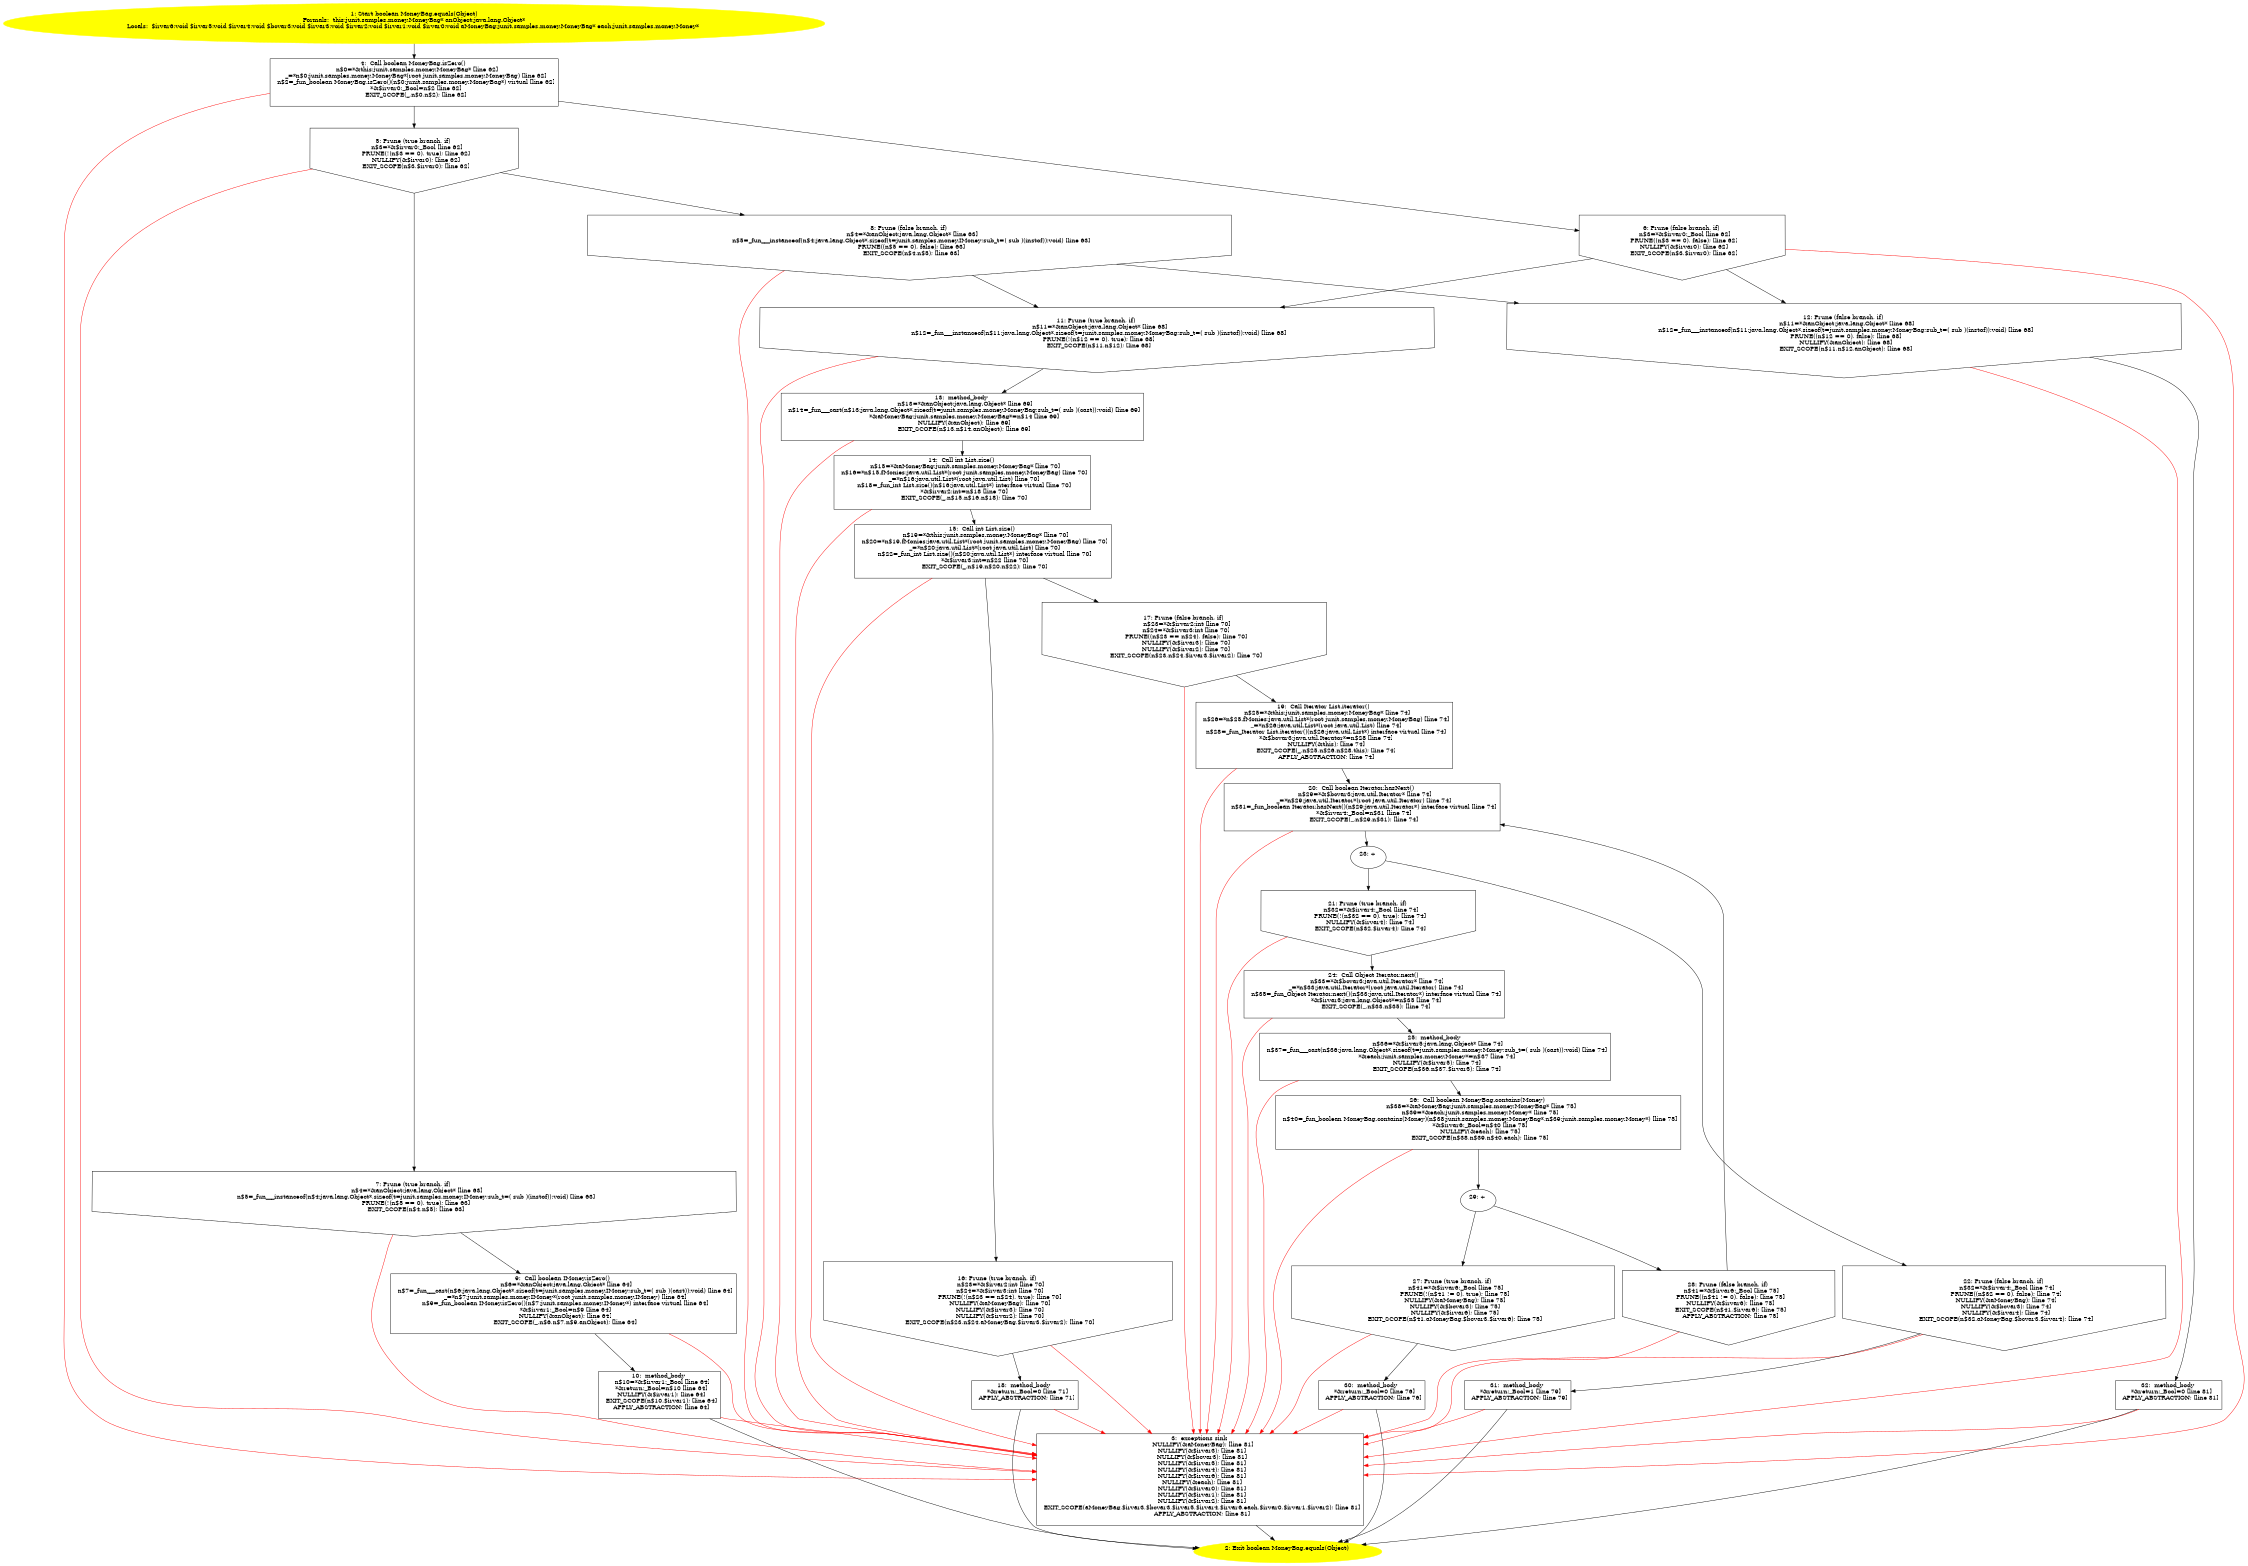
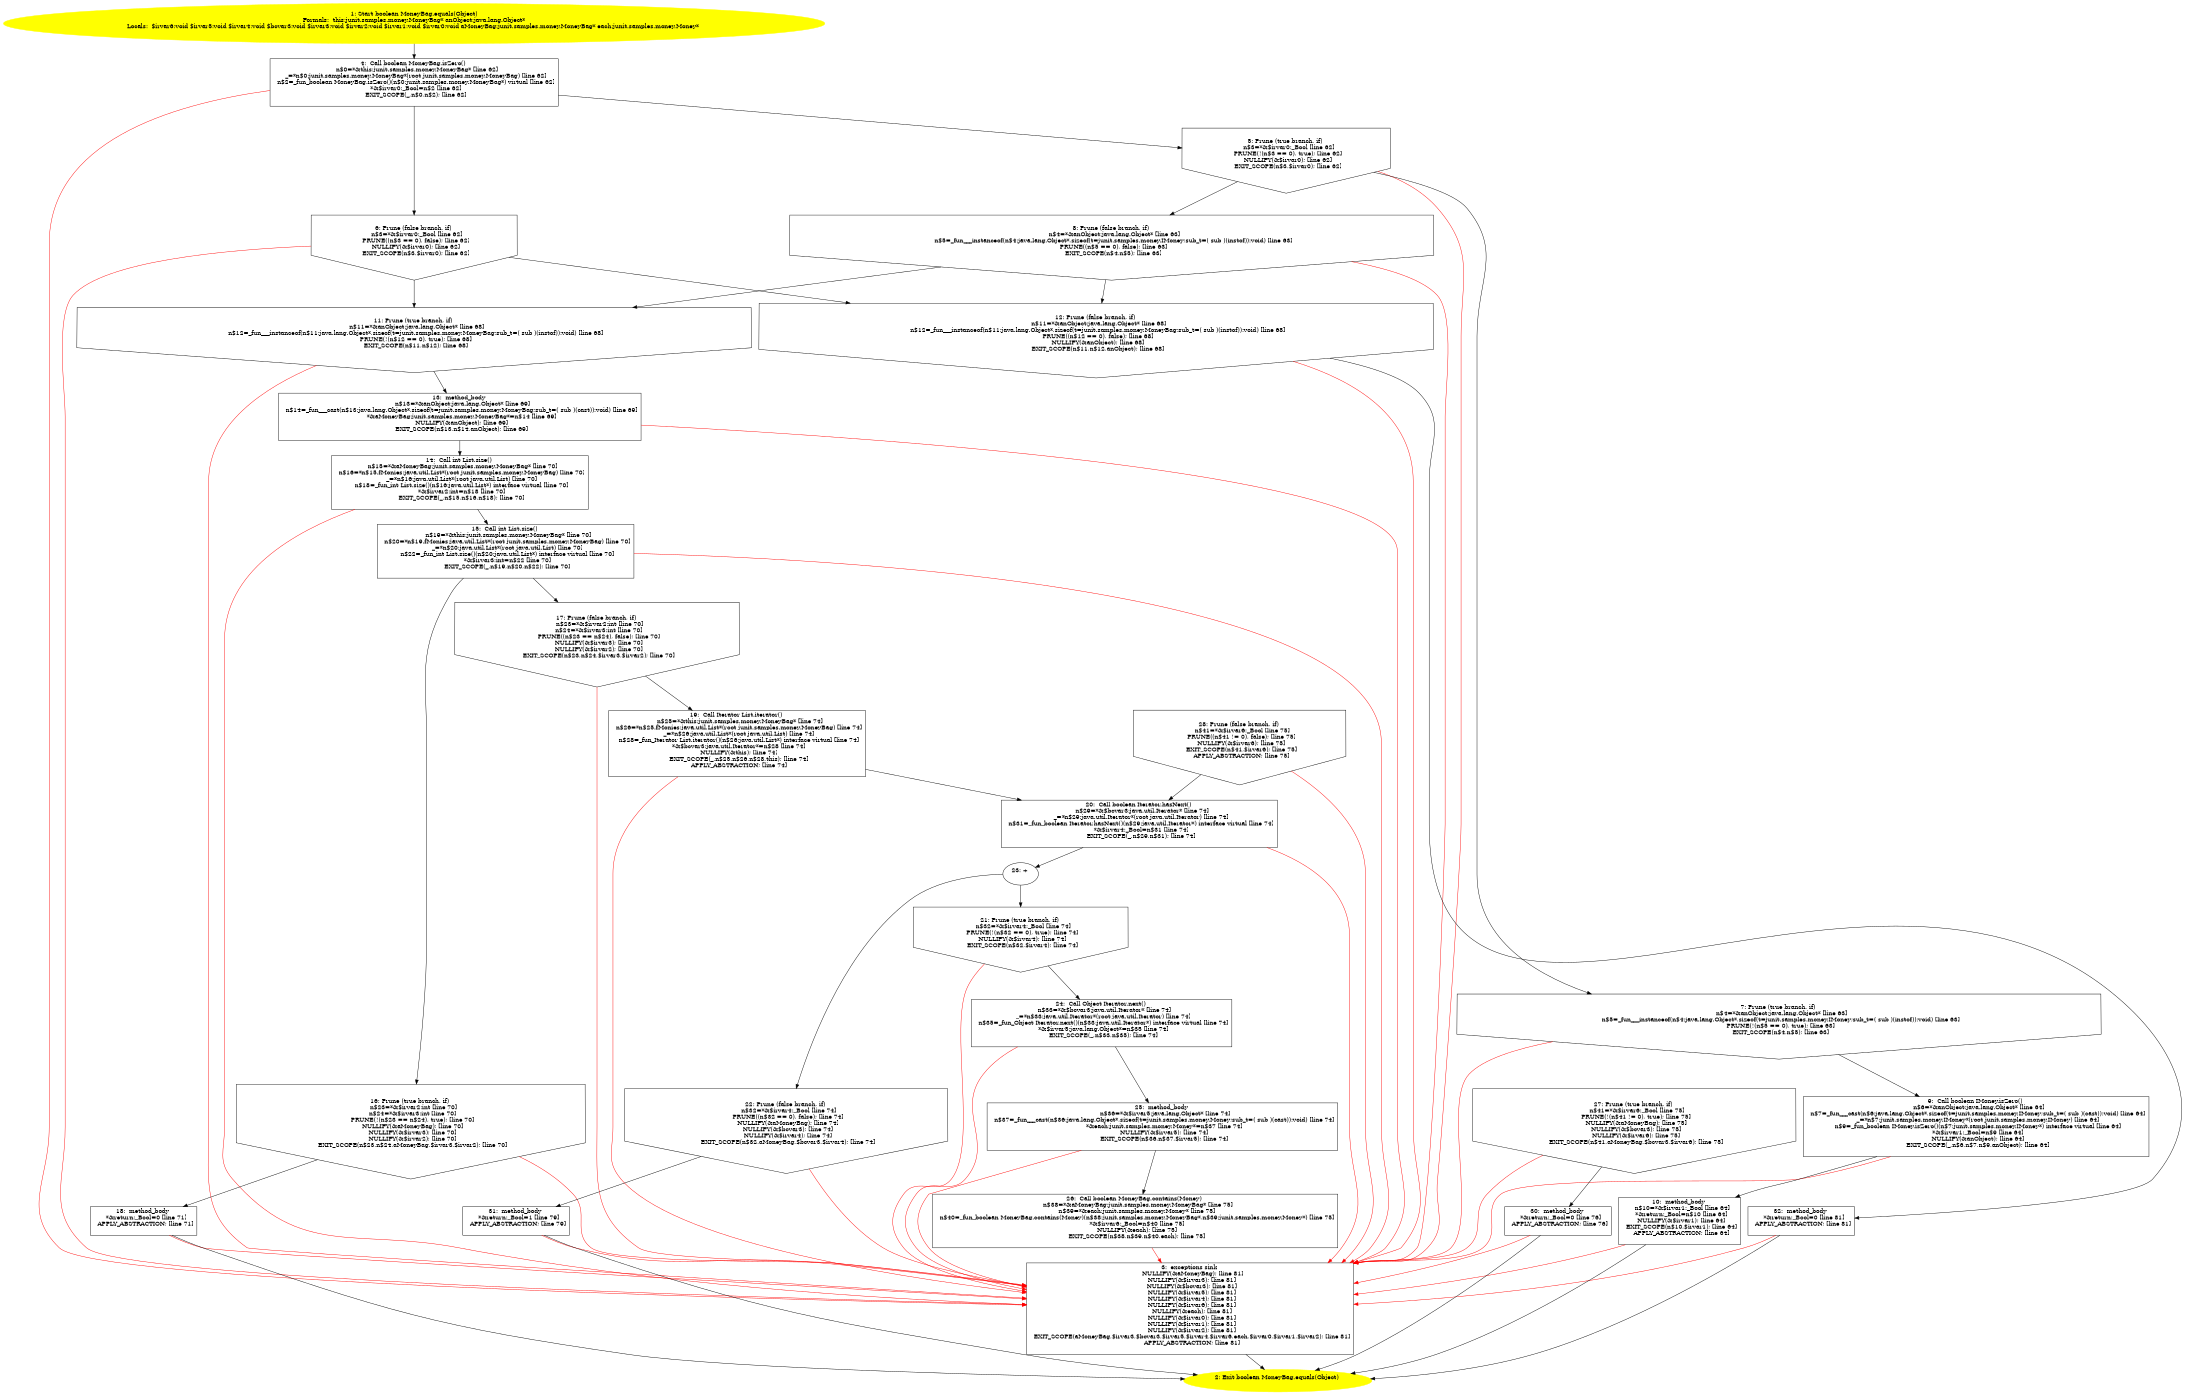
node "29: +": removed
